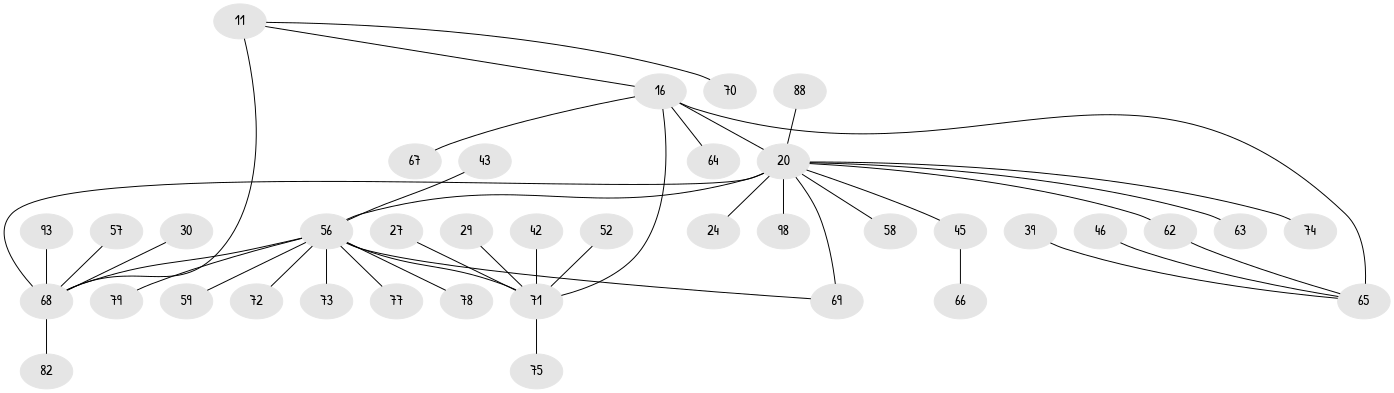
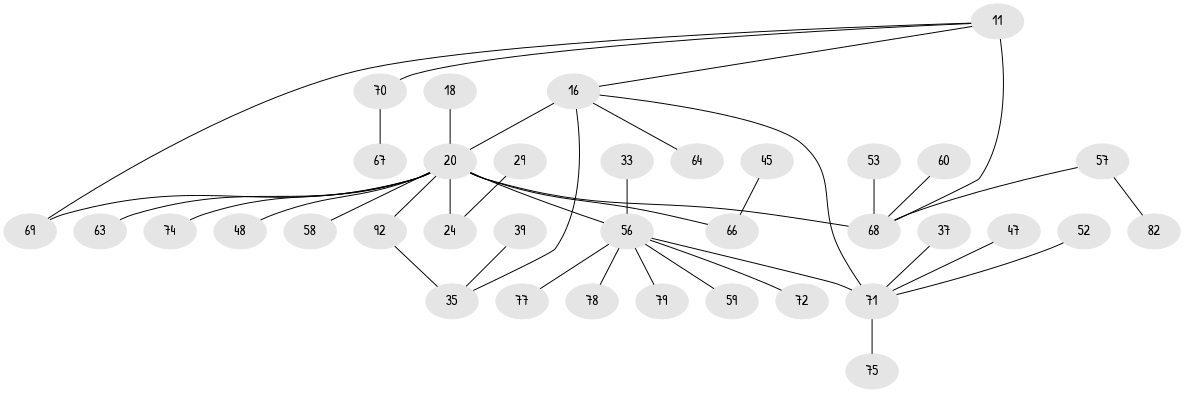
node "88": label "88" -> "18"
edge "16" -- "67": now "70" -- "67"
node "43": label "43" -> "33"
edge "20" -- "45": now "20" -- "66"
node "93": label "93" -> "53"
node "30": label "30" -> "60"
node "27": label "27" -> "37"
node "42": label "42" -> "47"
node "98": label "98" -> "48"
node "46": removed
node "62": label "62" -> "92"
edge "56" -- "68": removed
edge "29" -- "71": now "29" -- "24"
edge "56" -- "69": now "11" -- "69"
node "73": removed
node "65": label "65" -> "35"
edge "68" -- "82": now "57" -- "82"
